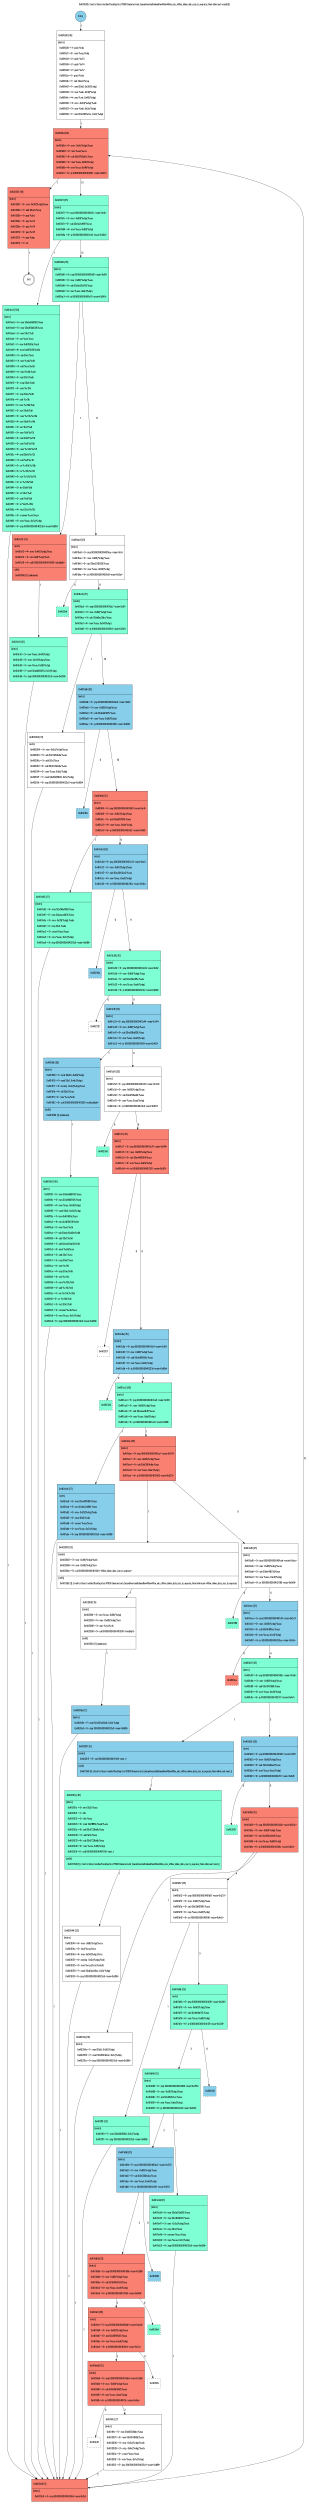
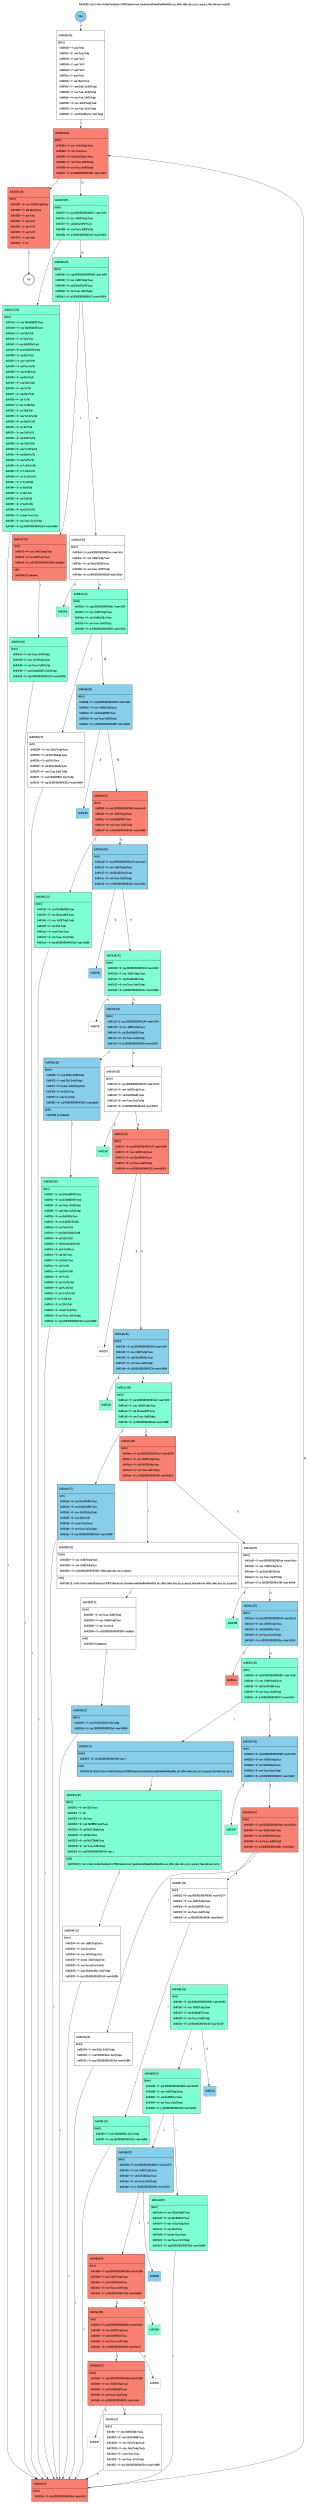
edge "0x401d52 [25]" -> "0x401d6b [25]": removed, label "3"
